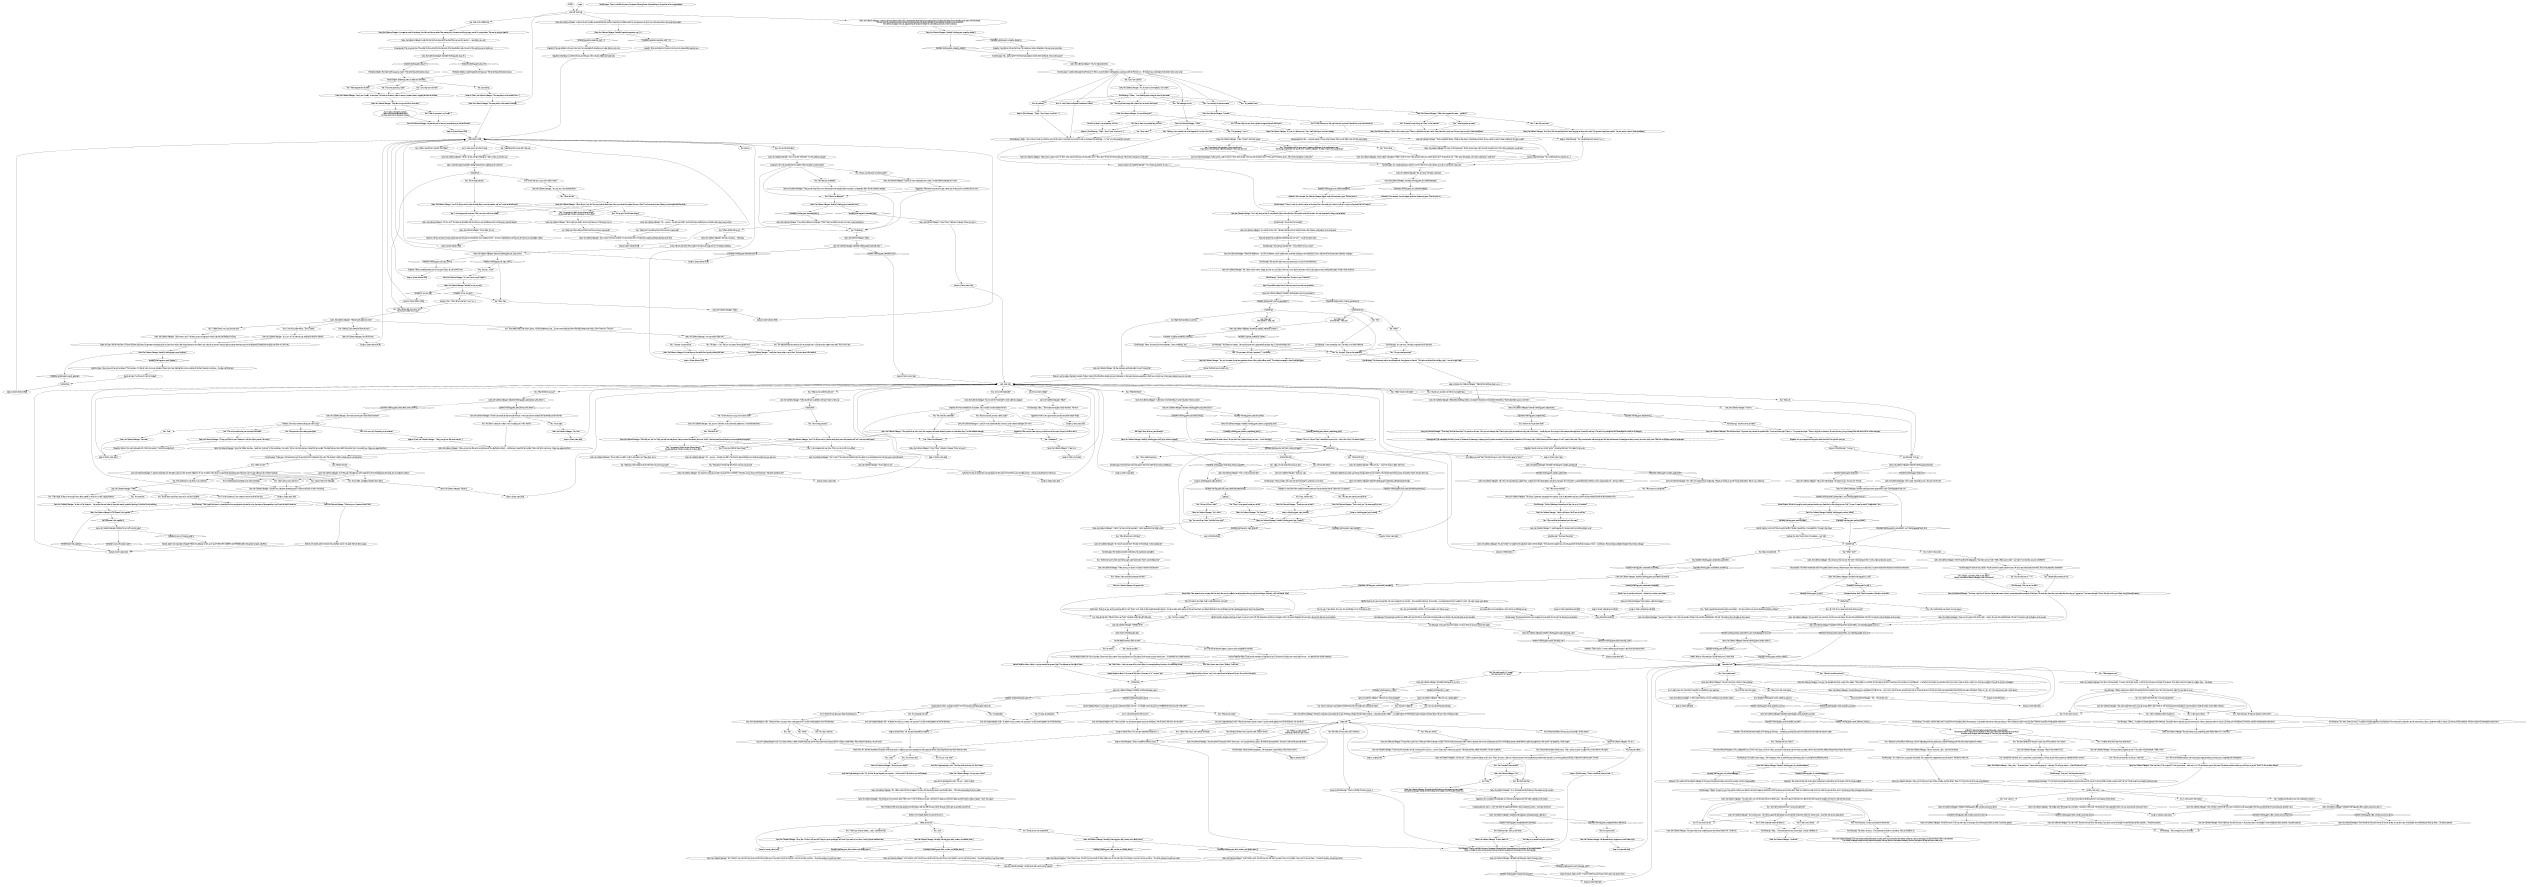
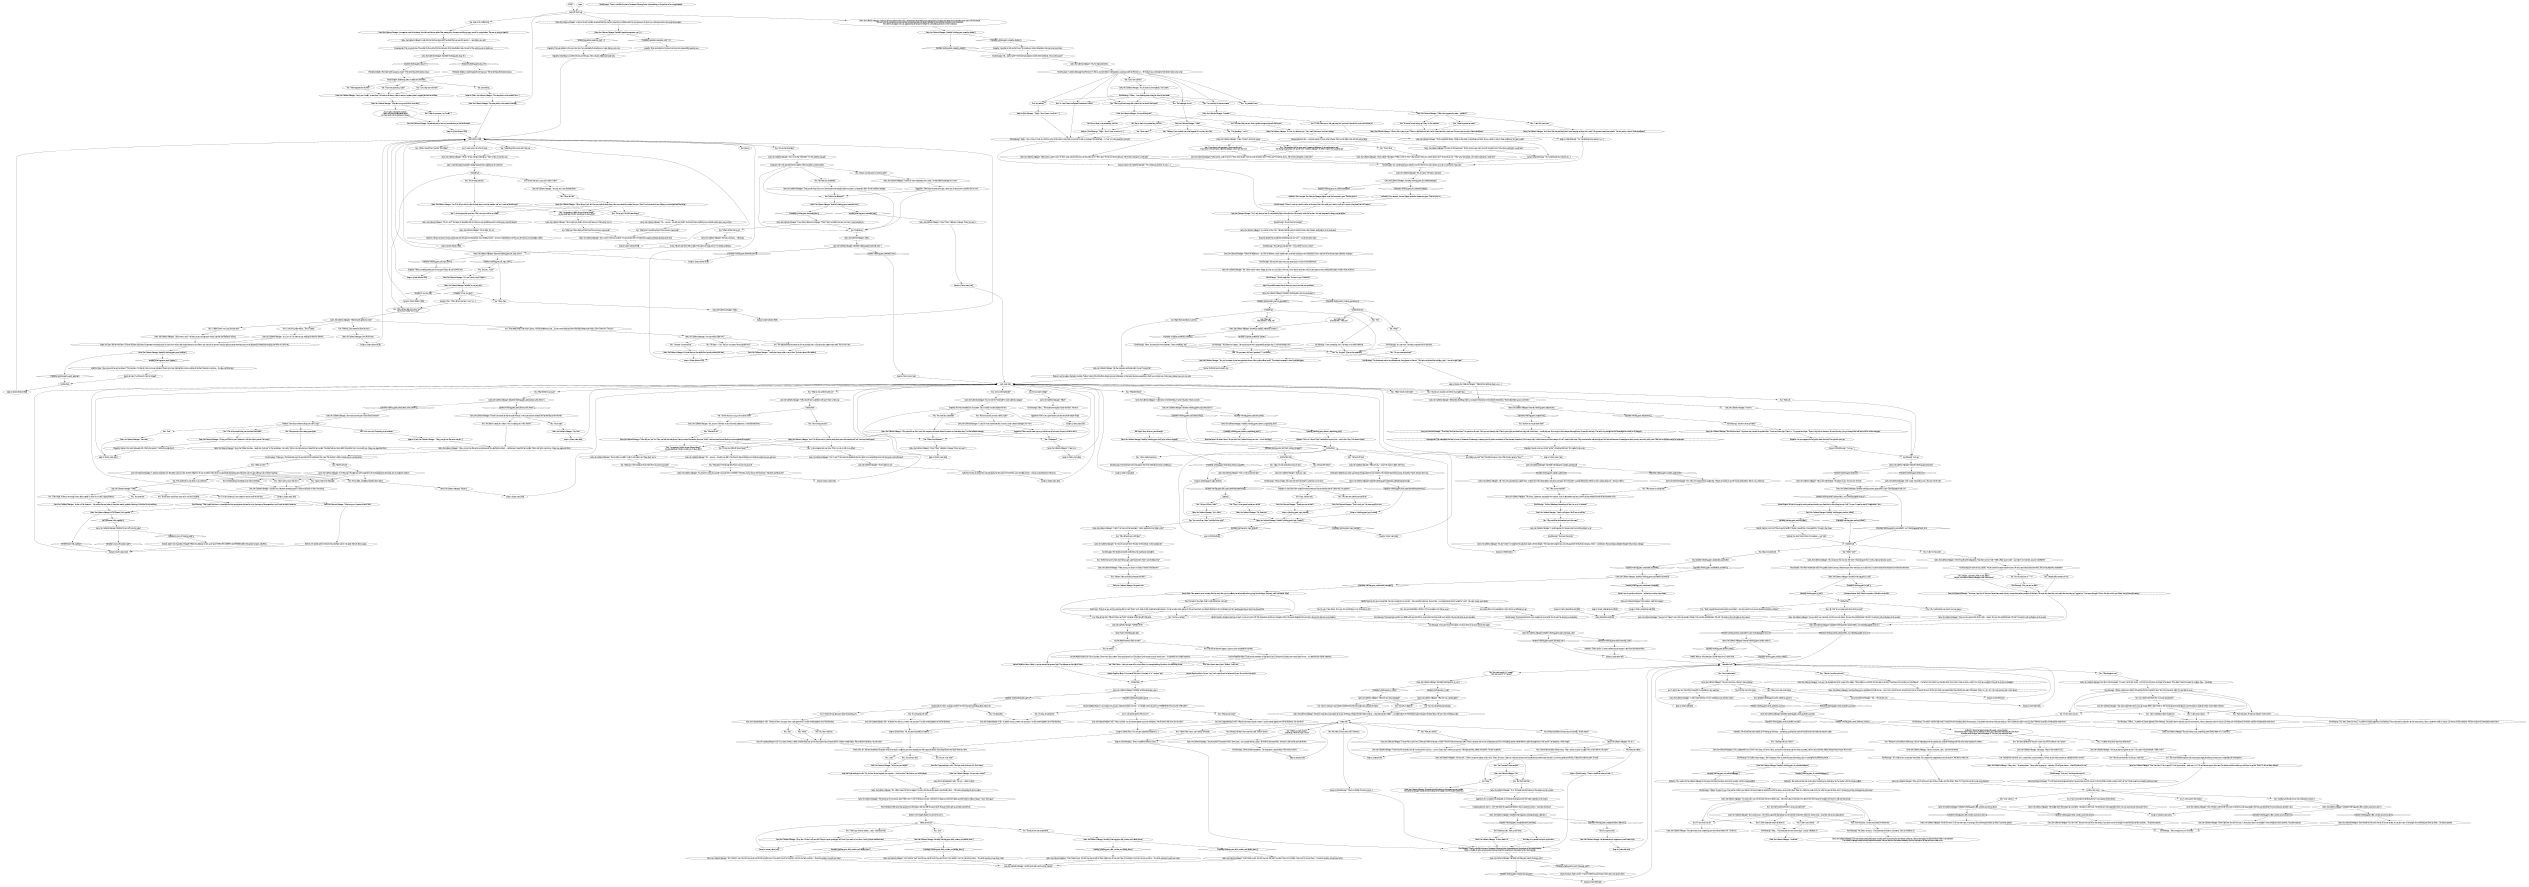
node "You: I had an accident.": removed
